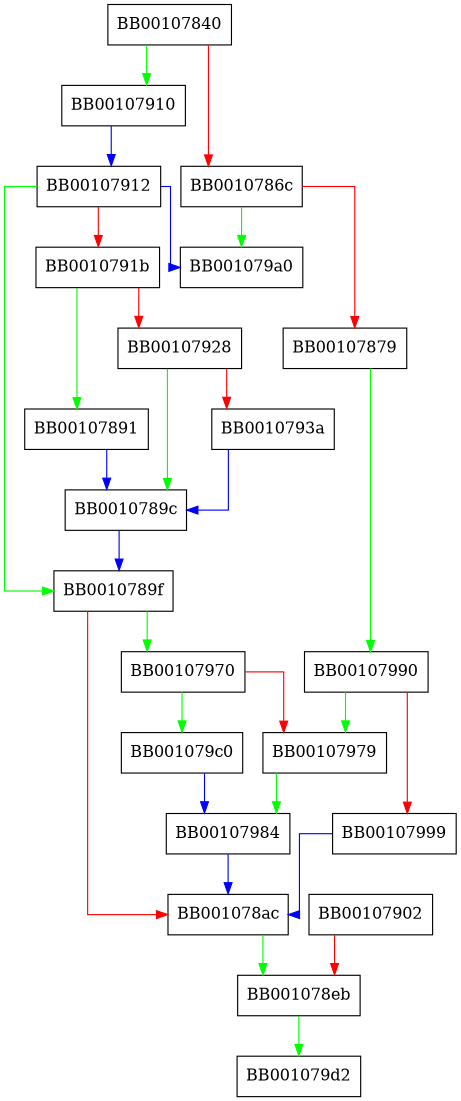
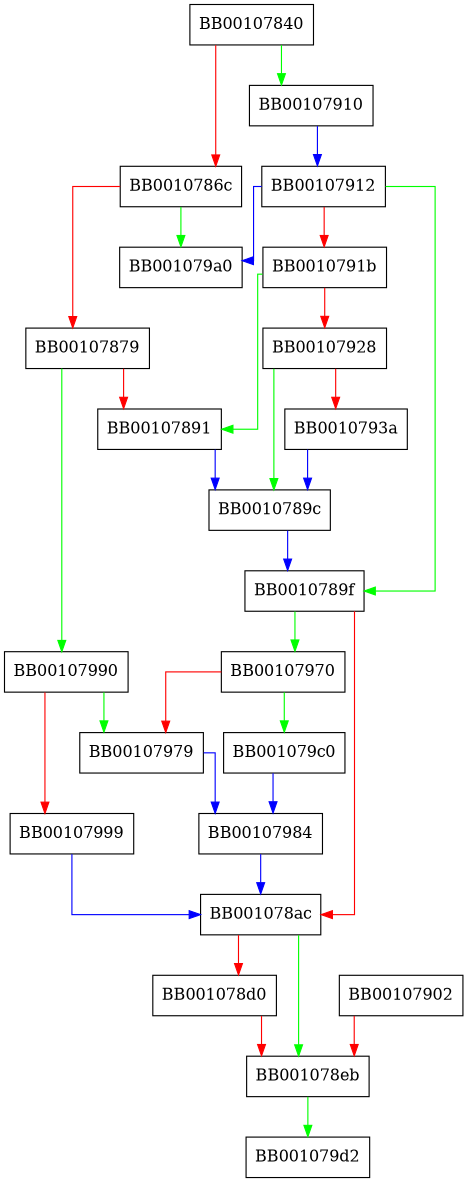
edge "BB00107879" -> "BB00107891": added
edge "BB00107979" -> "BB00107984": color green -> blue
node "BB001078d0": added
